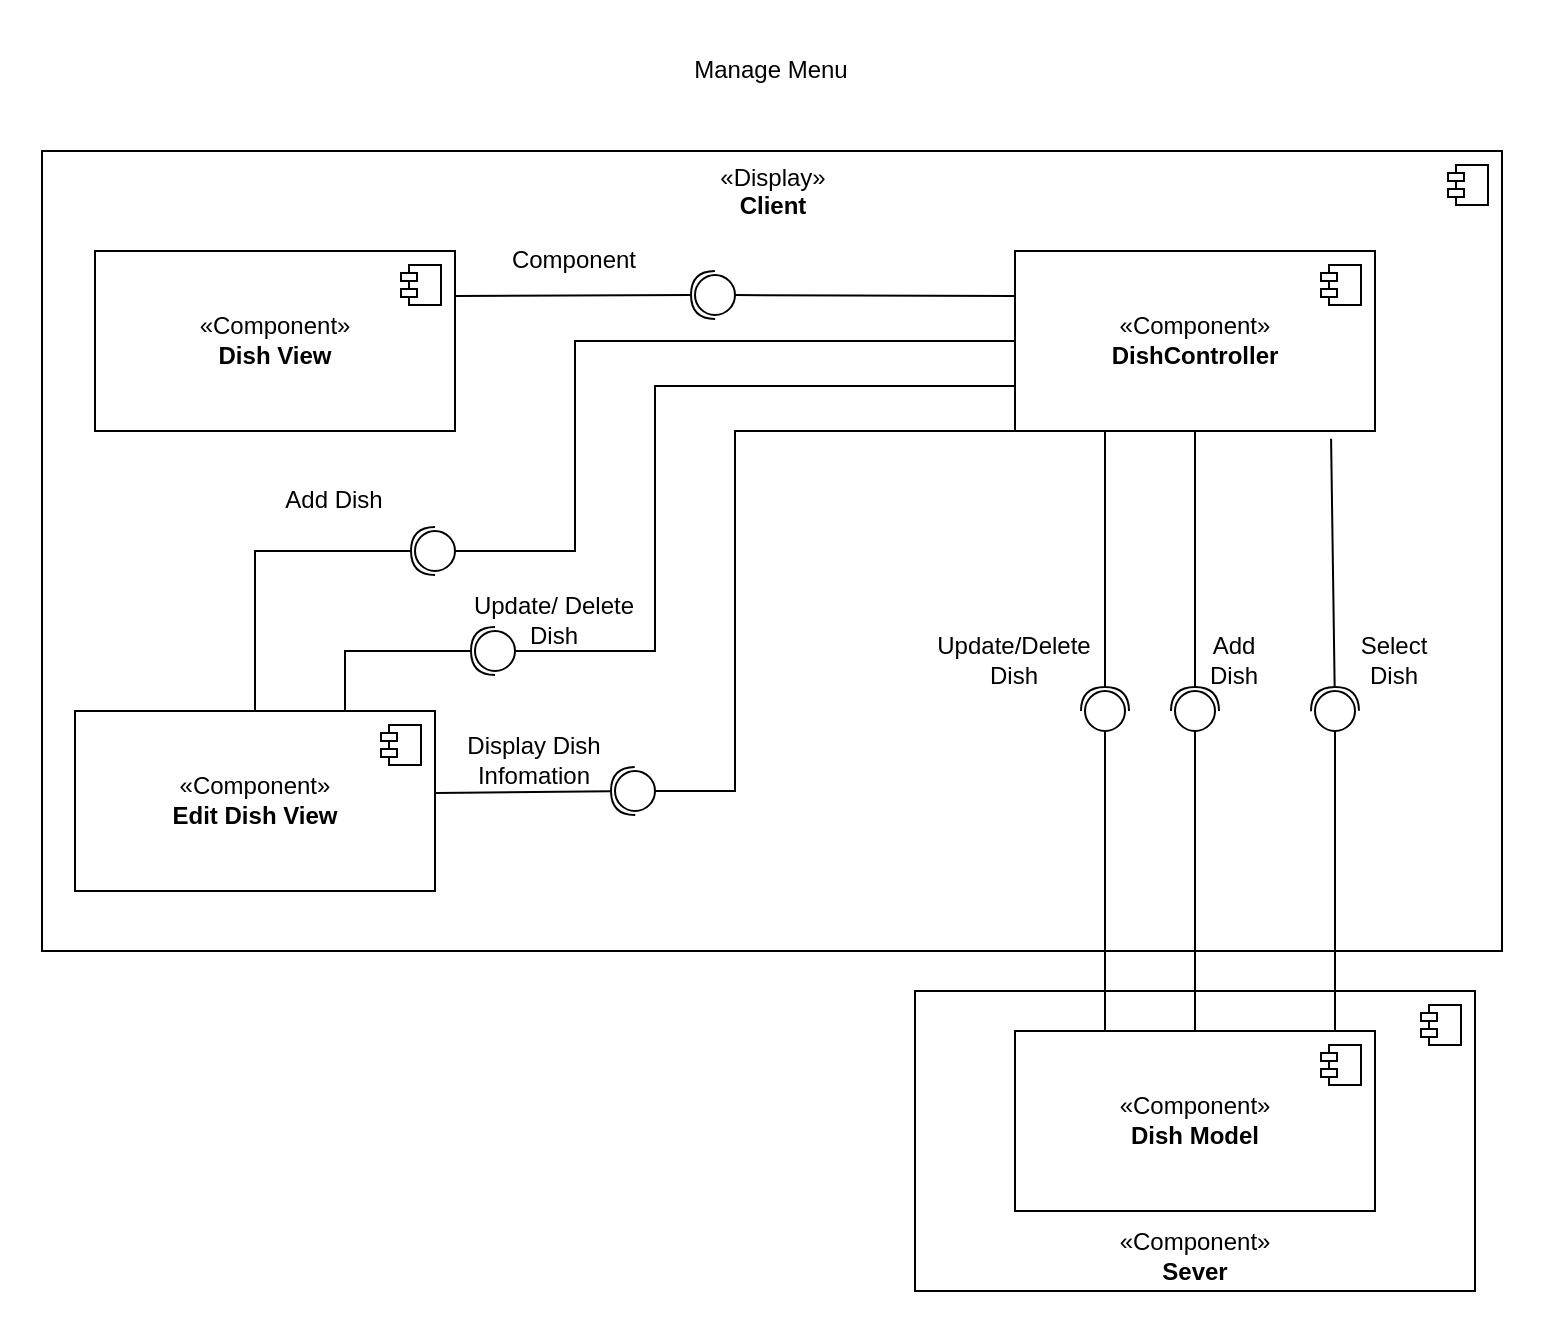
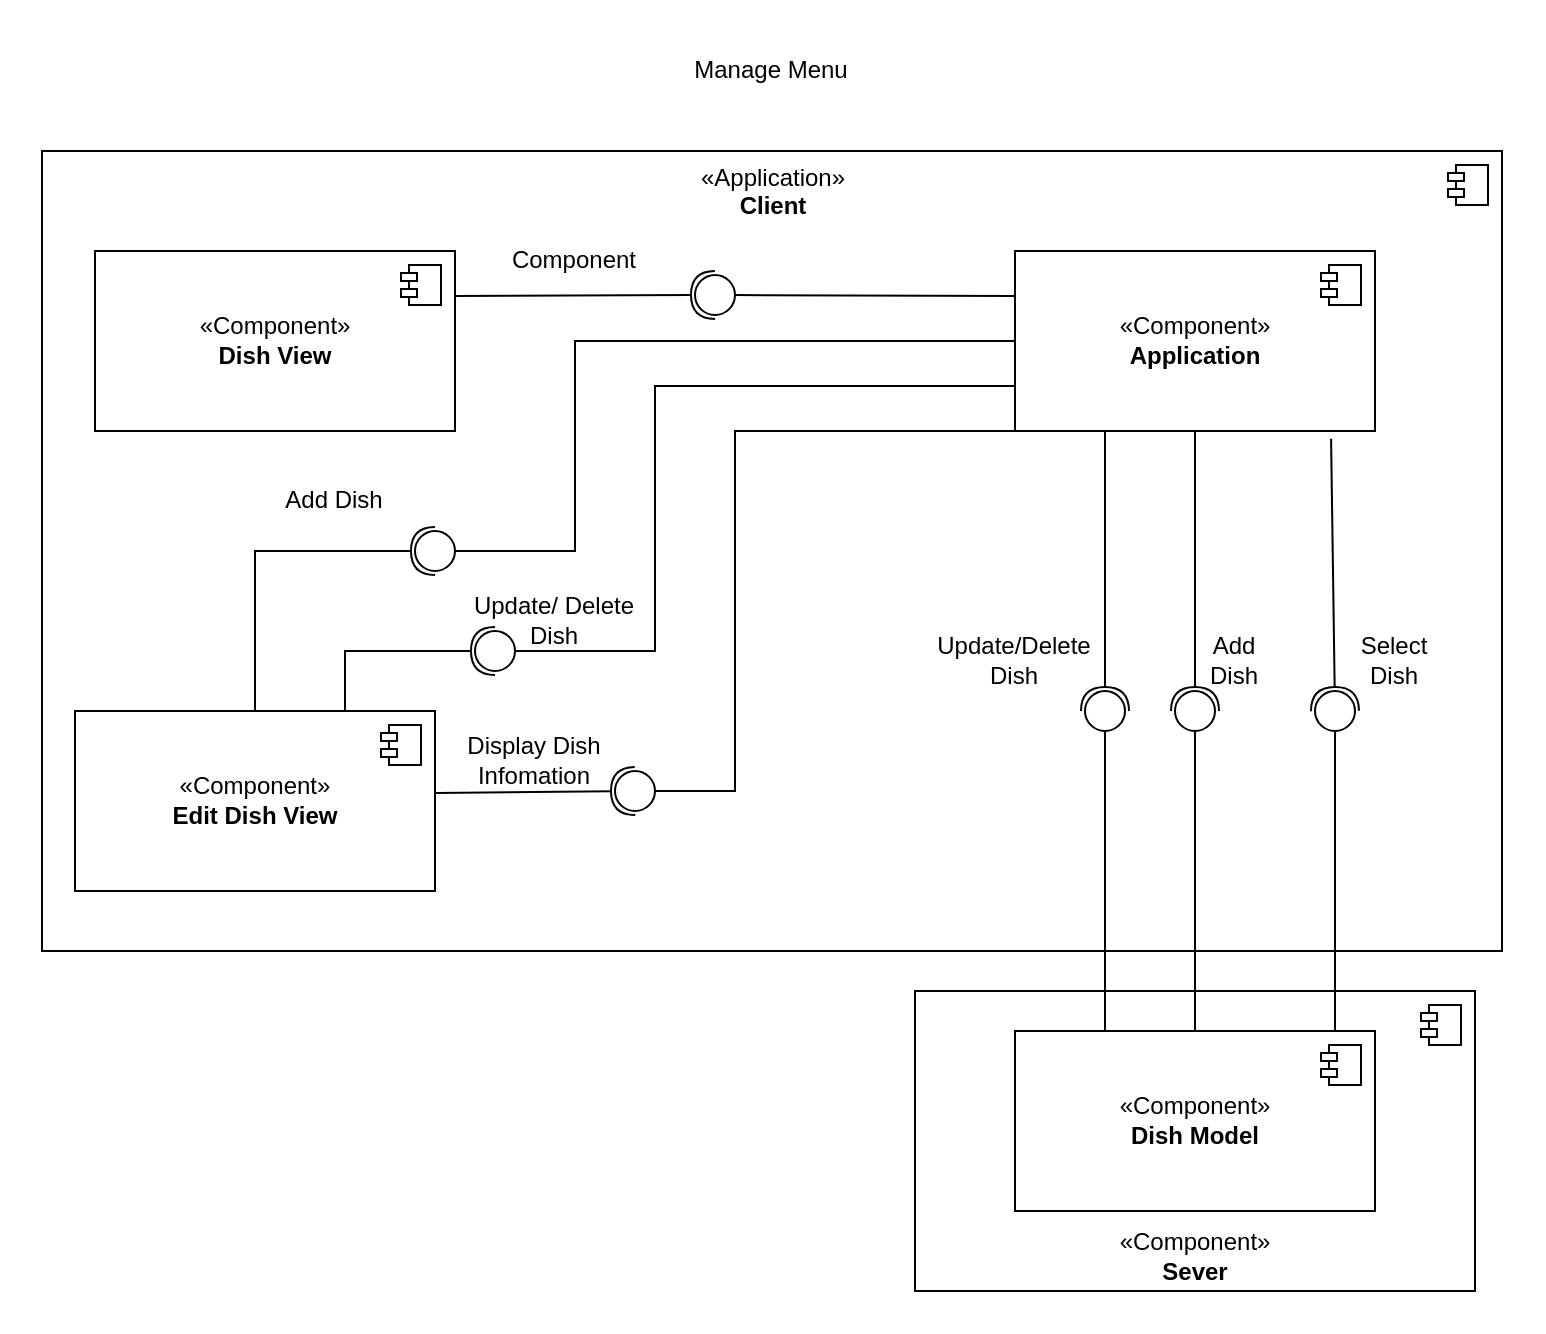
node "«Display» Client": label "«Display» Client" -> "«Application» Client"
node "«Component» DishController": label "«Component» DishController" -> "«Component» Application"
